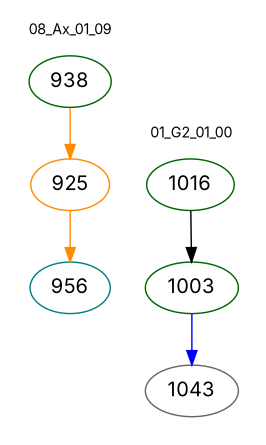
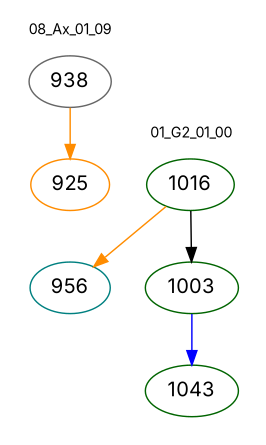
node "938": color darkgreen -> gray40
edge "925" -> "956": now "1016" -> "956"
node "1043": color gray40 -> darkgreen
